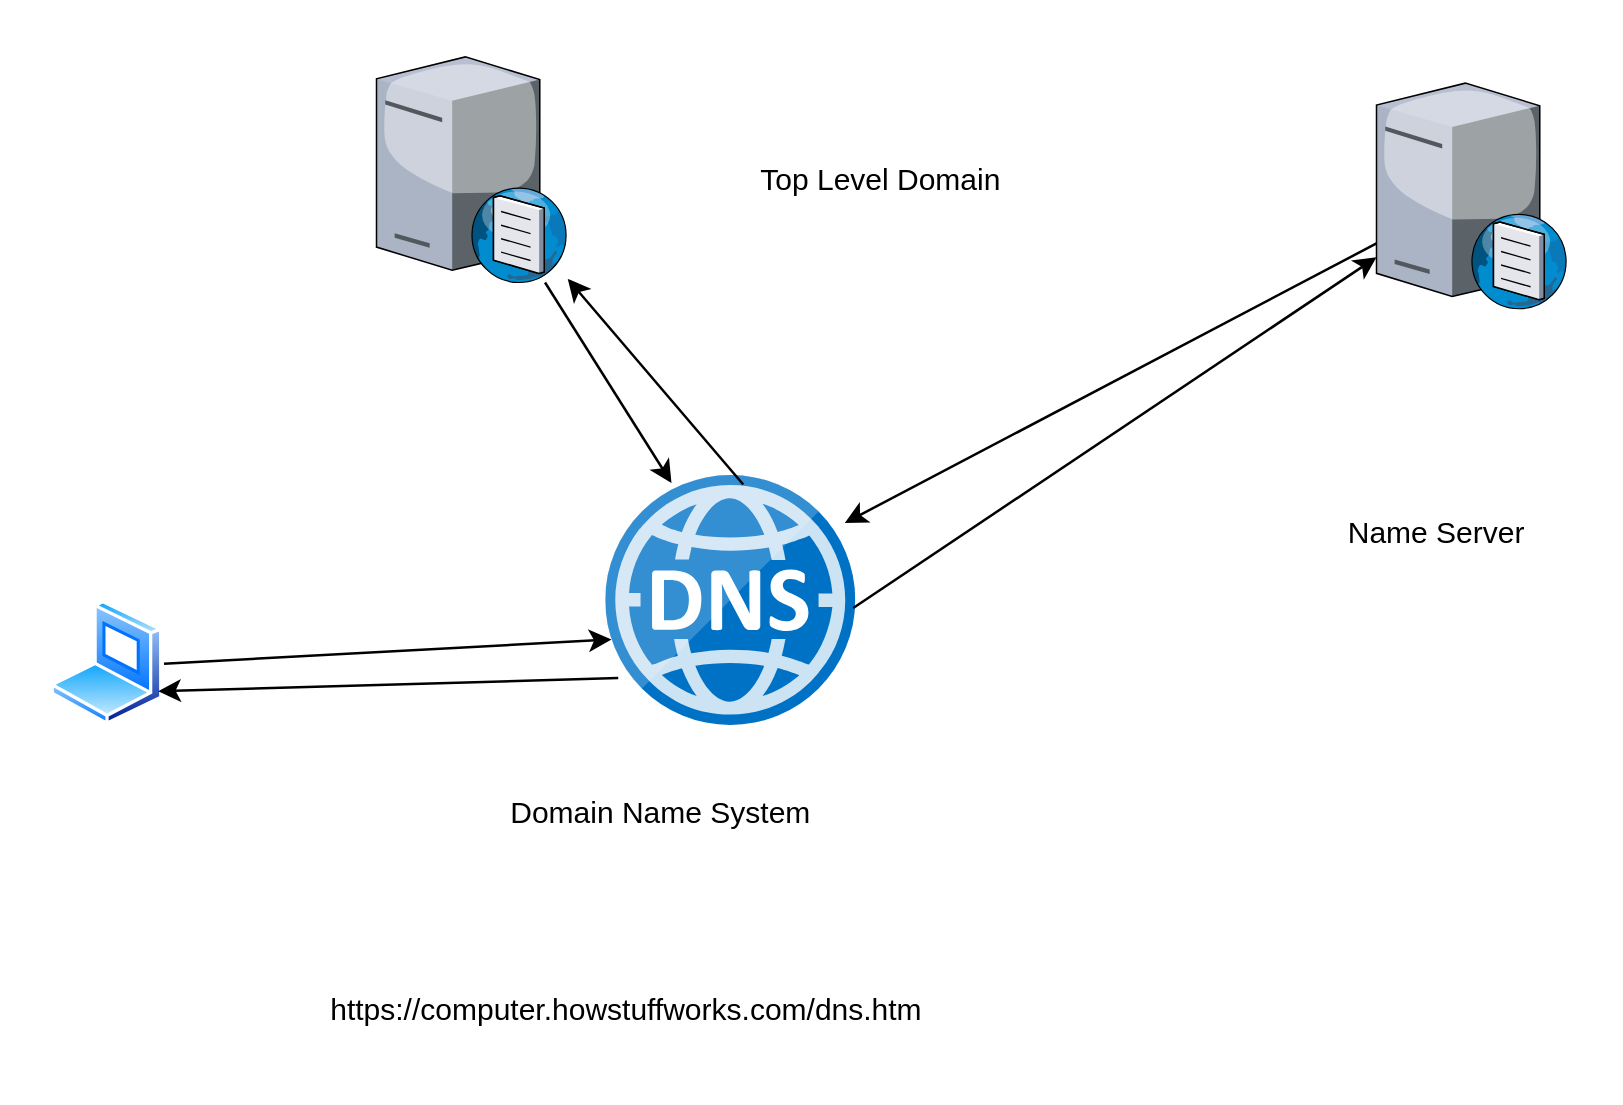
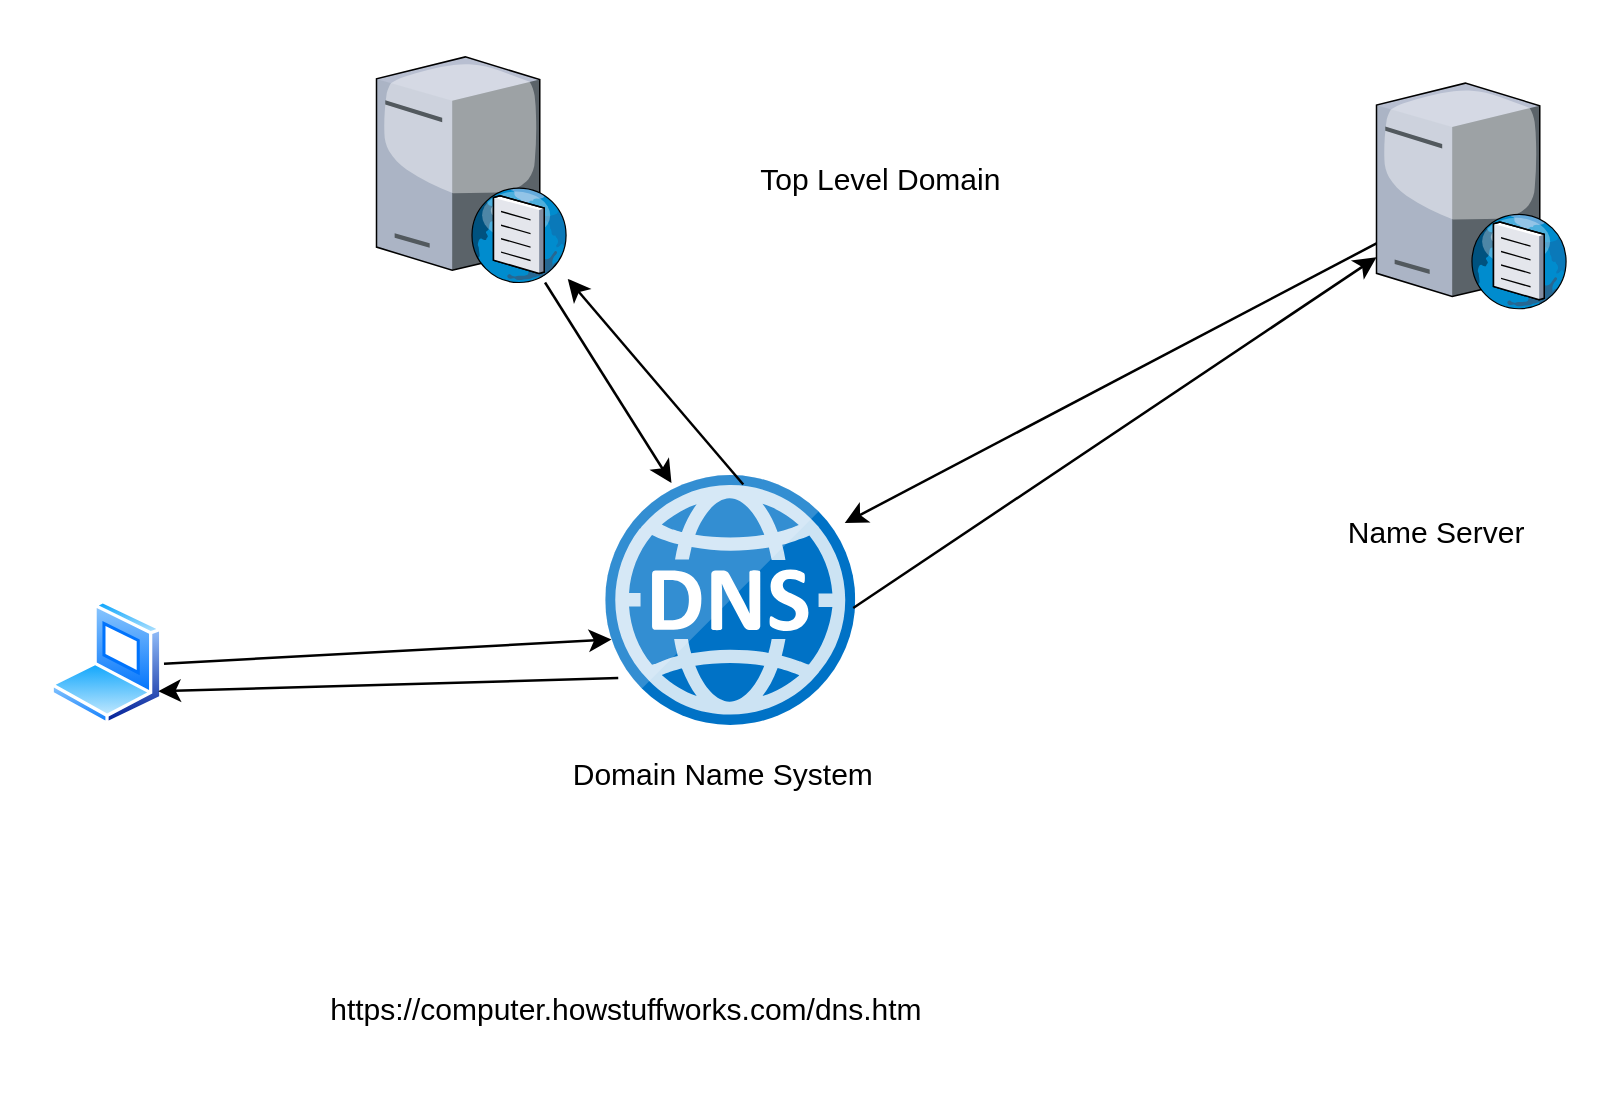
node "Domain Name System": moved (680, 814) -> (743, 776)
